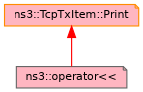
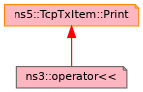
node "ns3::TcpTxItem::Print": label "ns3::TcpTxItem::Print" -> "ns5::TcpTxItem::Print"
